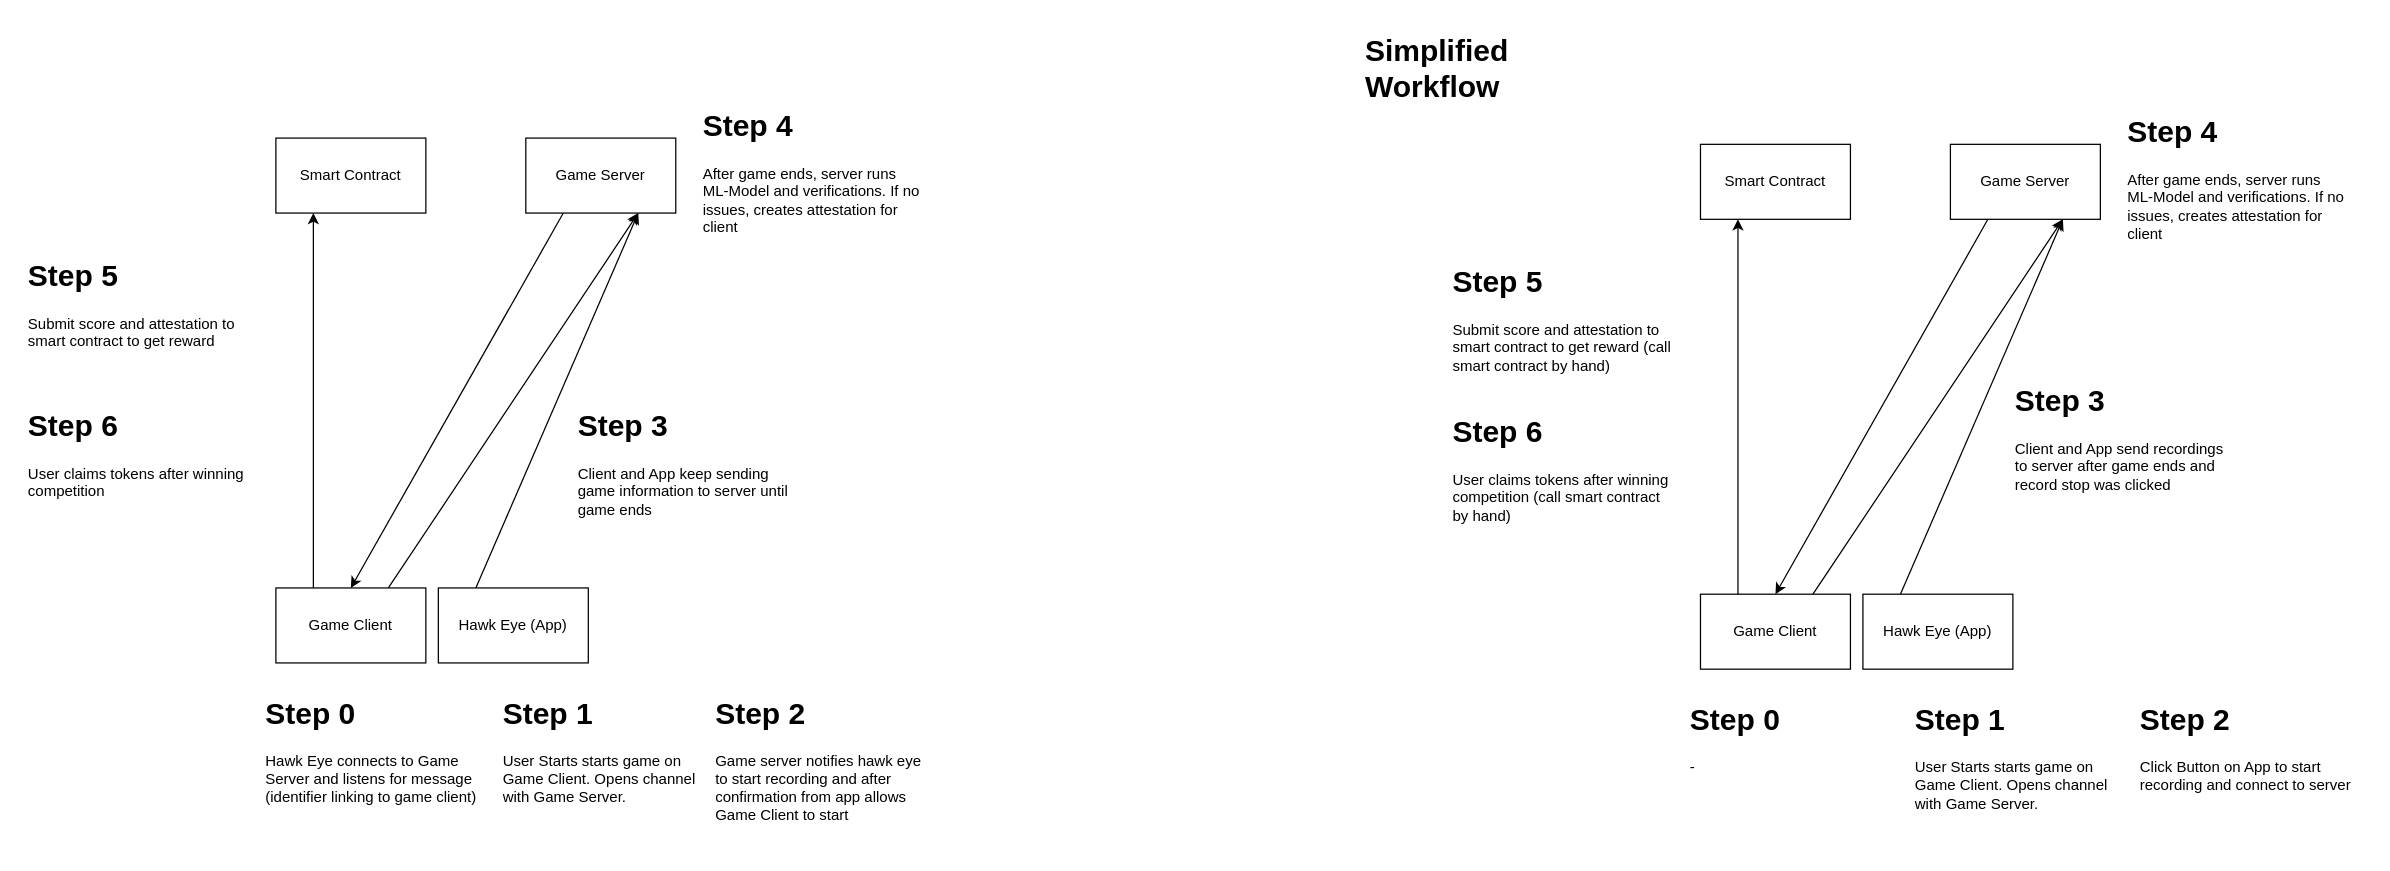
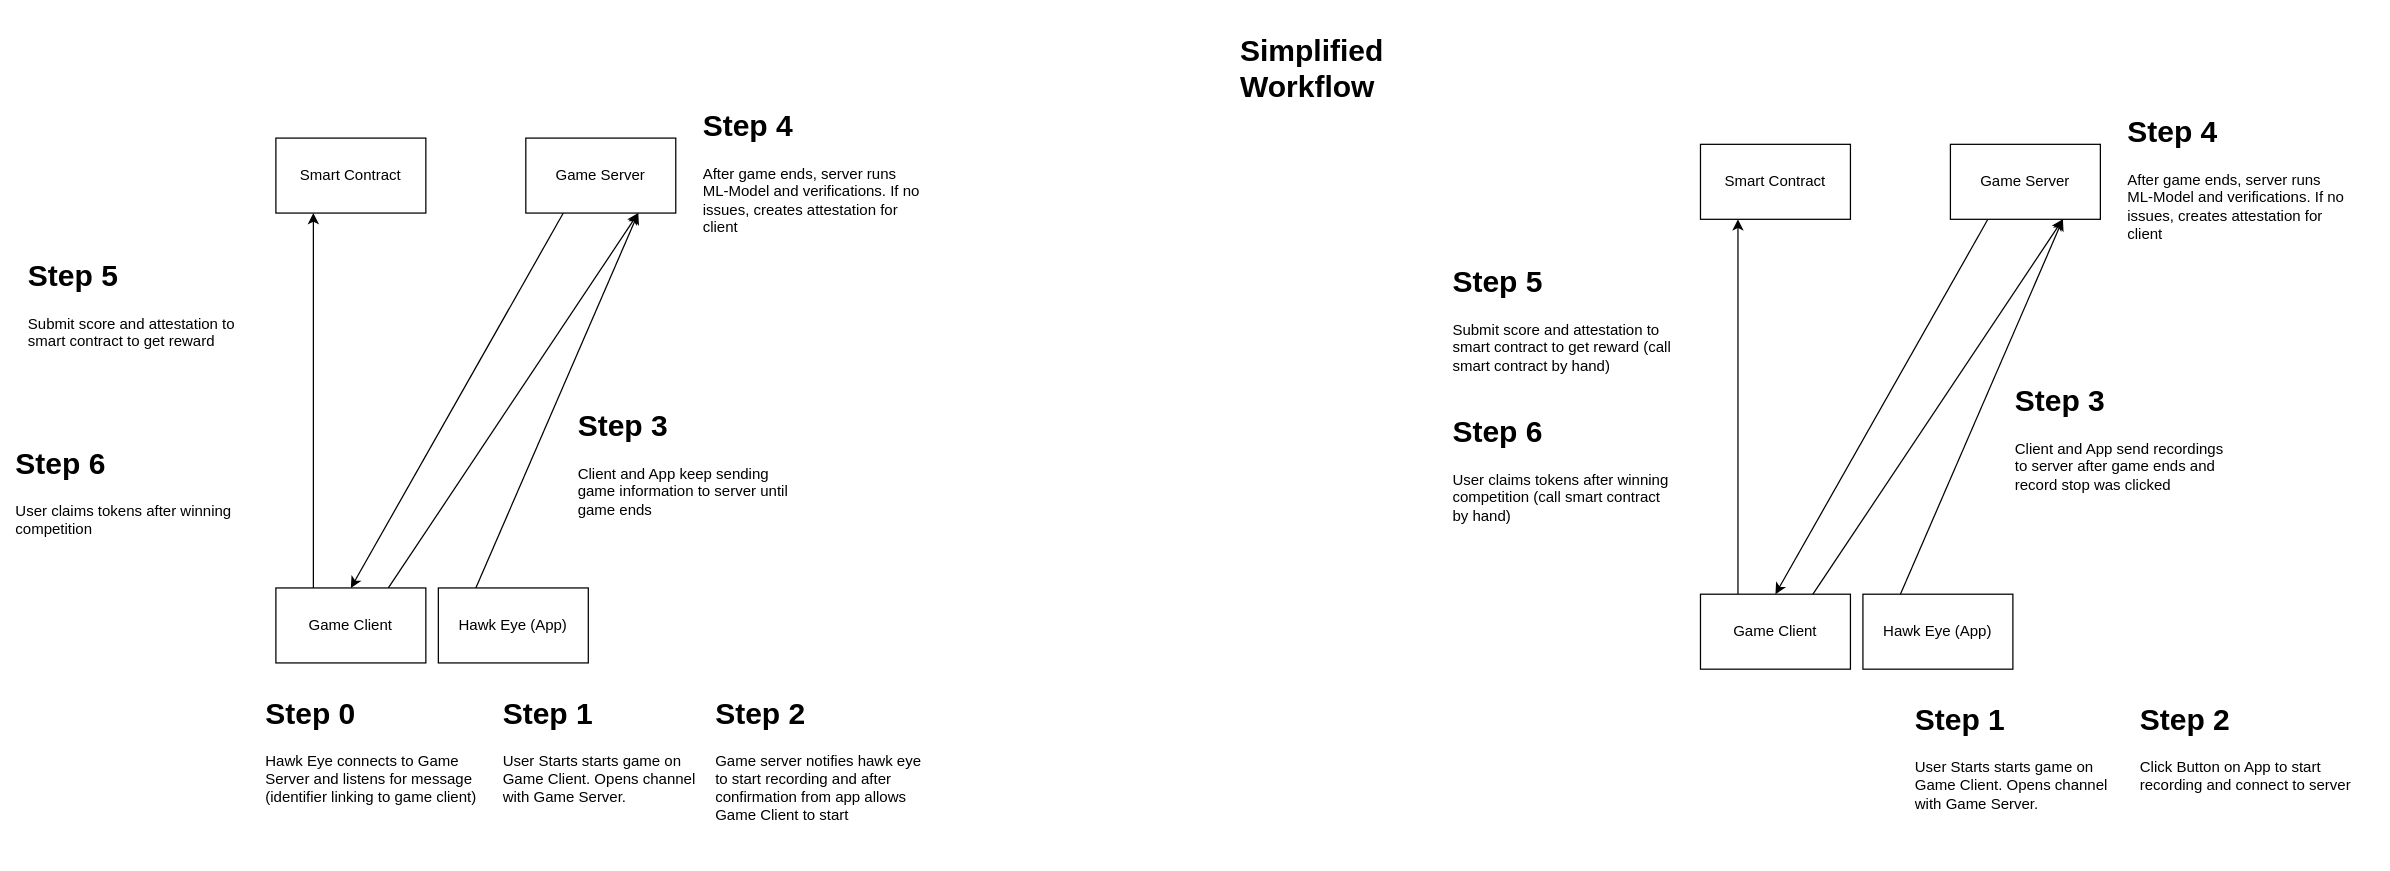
node "Simplified Workflow": moved (1476, 101) -> (1351, 101)
node "Step 6User claims tokens after winning competition": moved (138, 476) -> (126, 513)
node "Step 0-": removed
